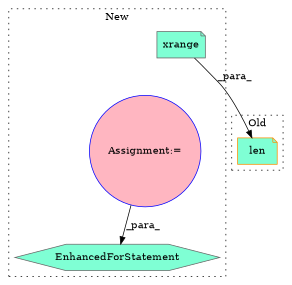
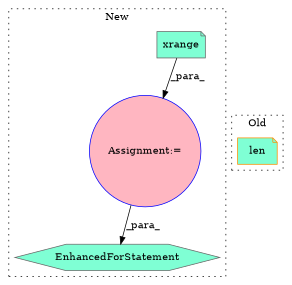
edge "xrange" -> "len": now "xrange" -> "Assignment:="
